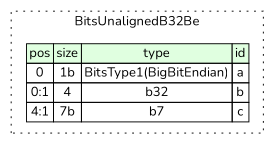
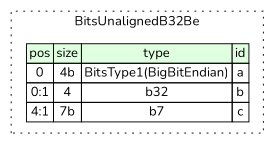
node "pos": text "1b" -> "4b"
